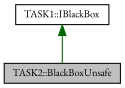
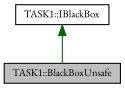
node "TASK2::BlackBoxUnsafe": label "TASK2::BlackBoxUnsafe" -> "TASK1::BlackBoxUnsafe"
